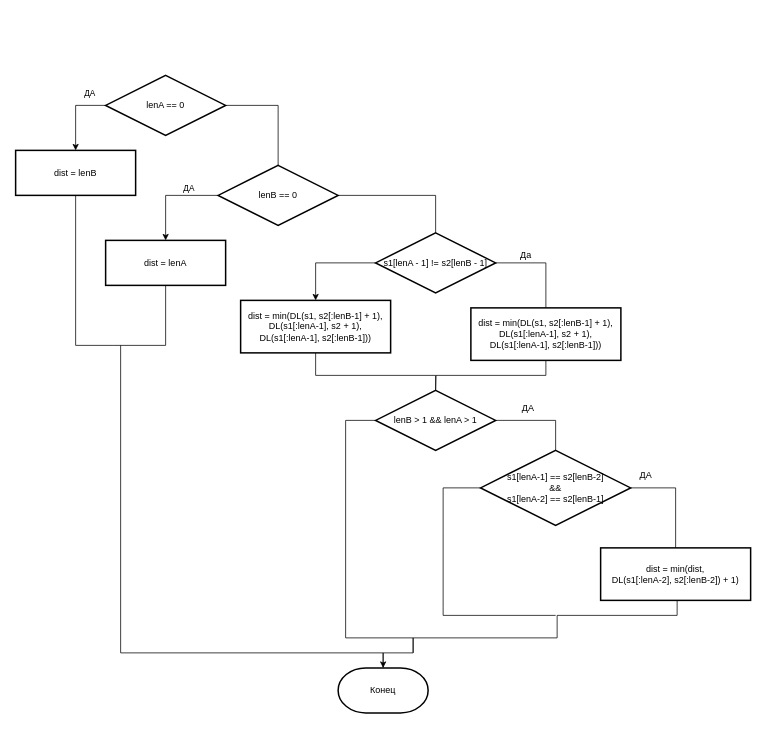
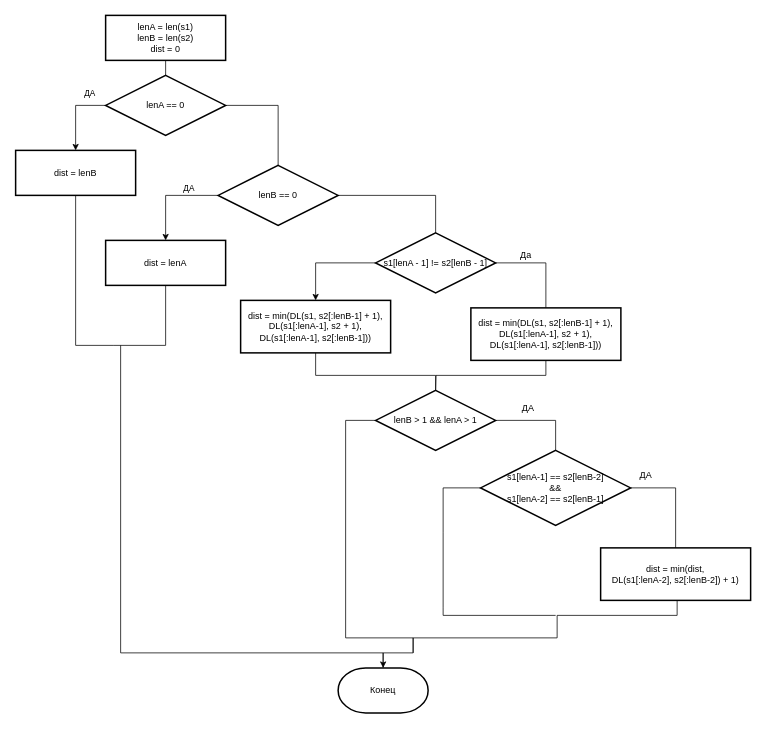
node "lenA = len(s1) lenB = len(s2) dist = 0": added
edge "lenA = len(s1) lenB = len(s2) dist = 0" -- "lenA == 0": added
